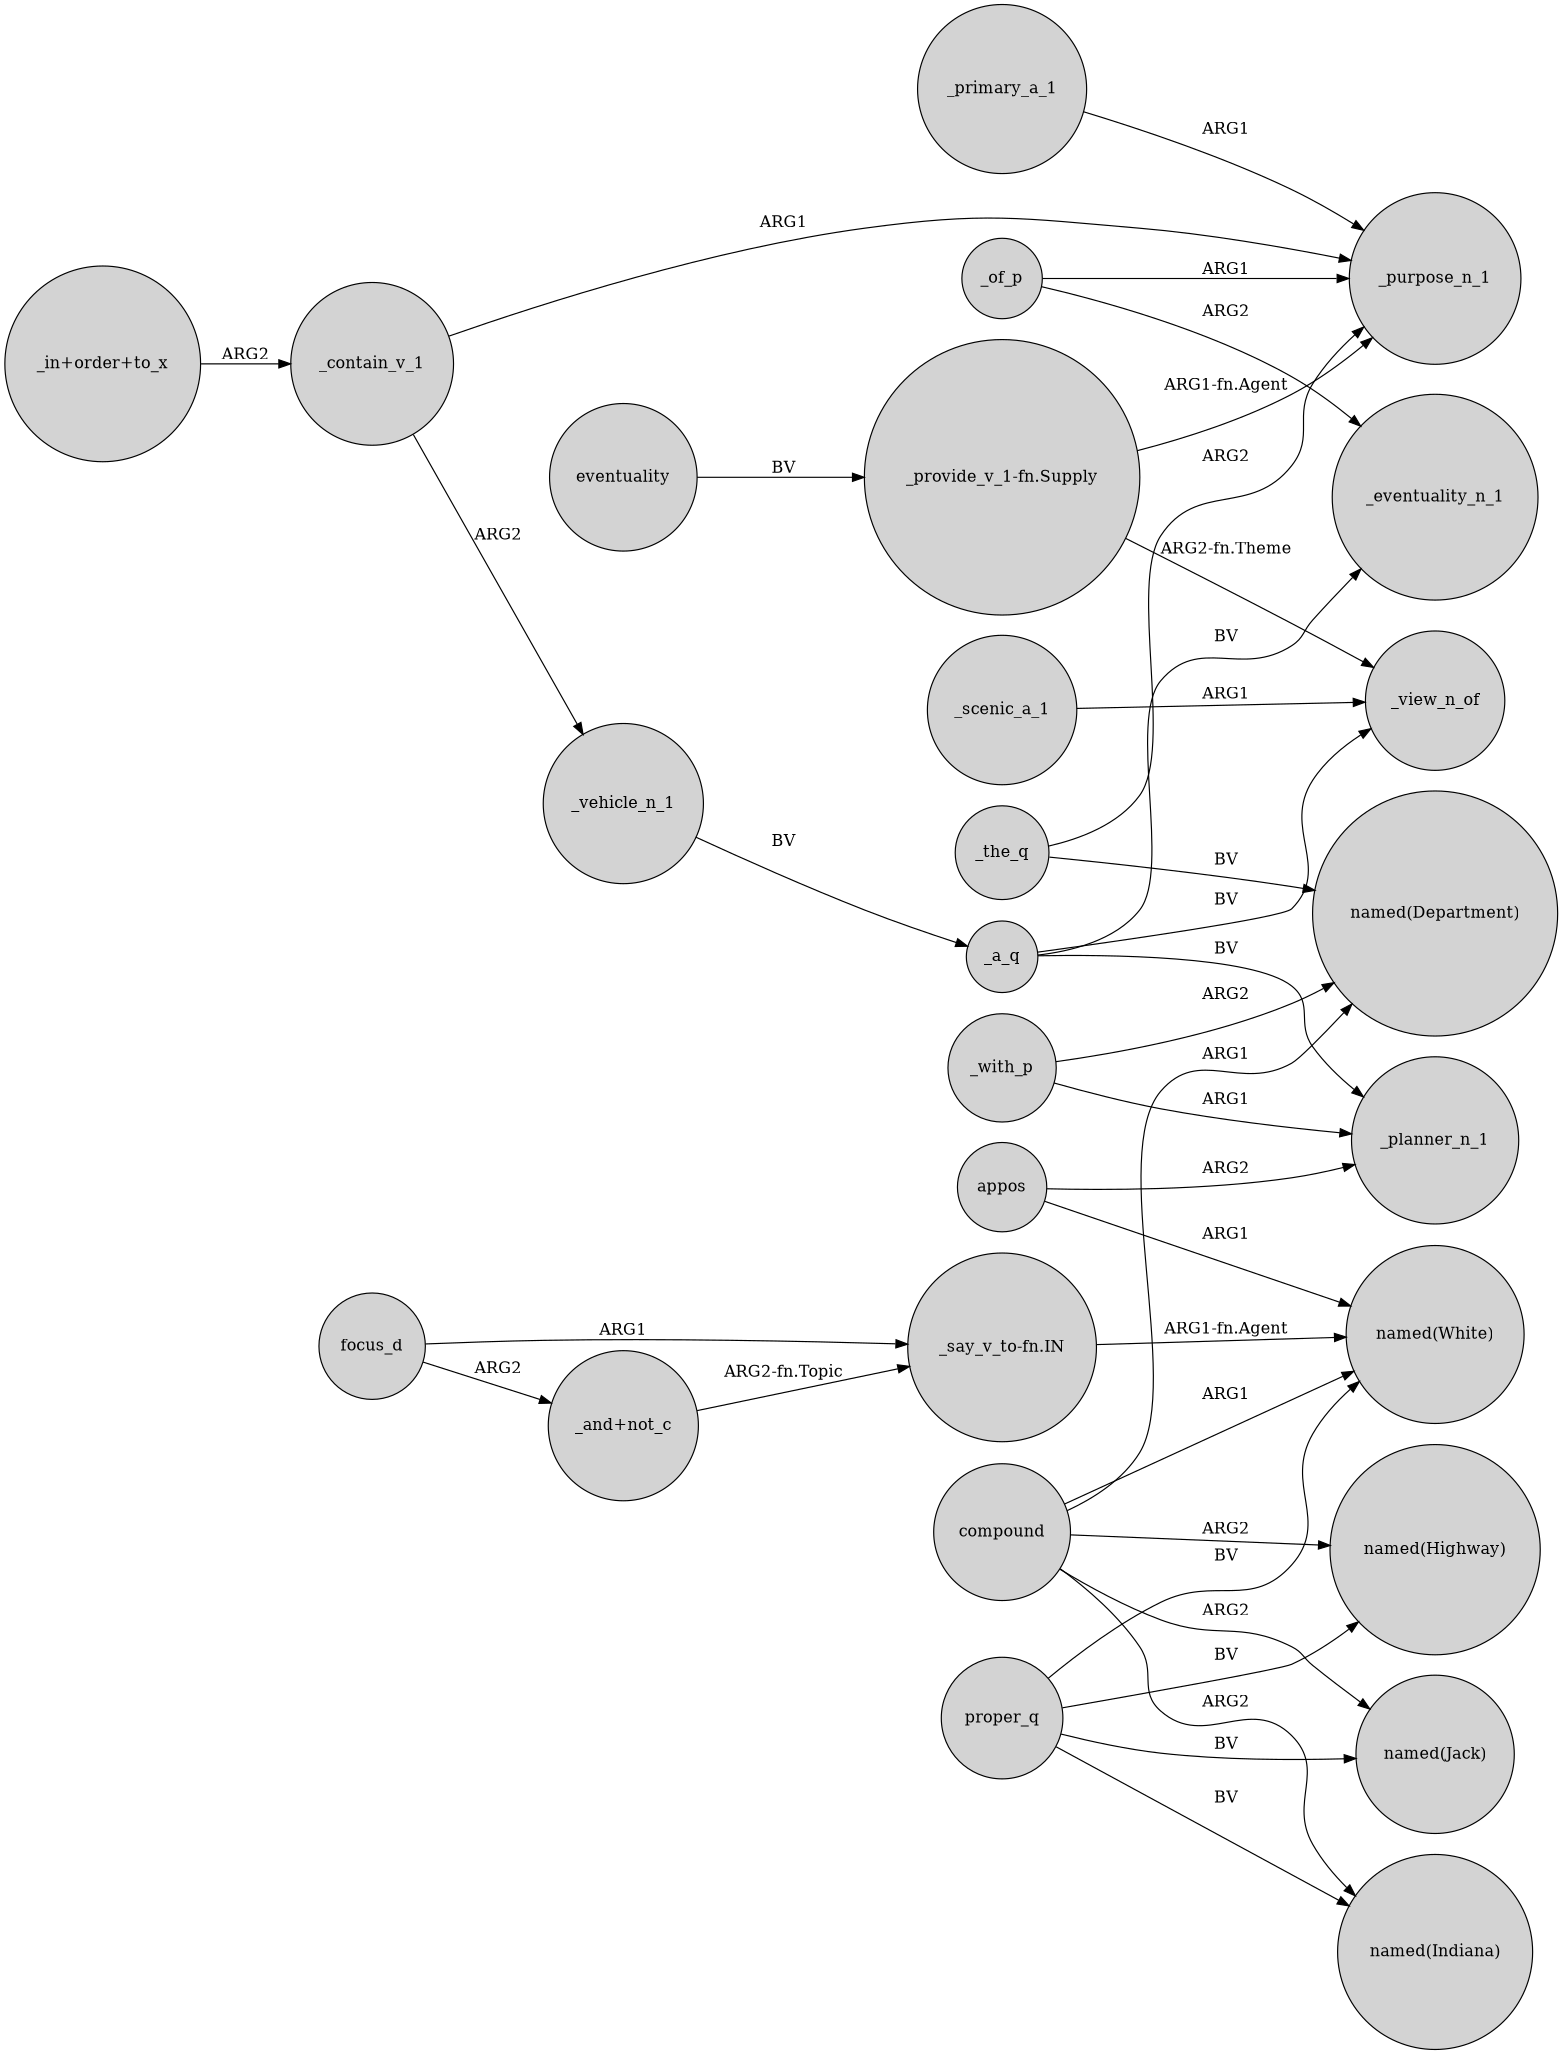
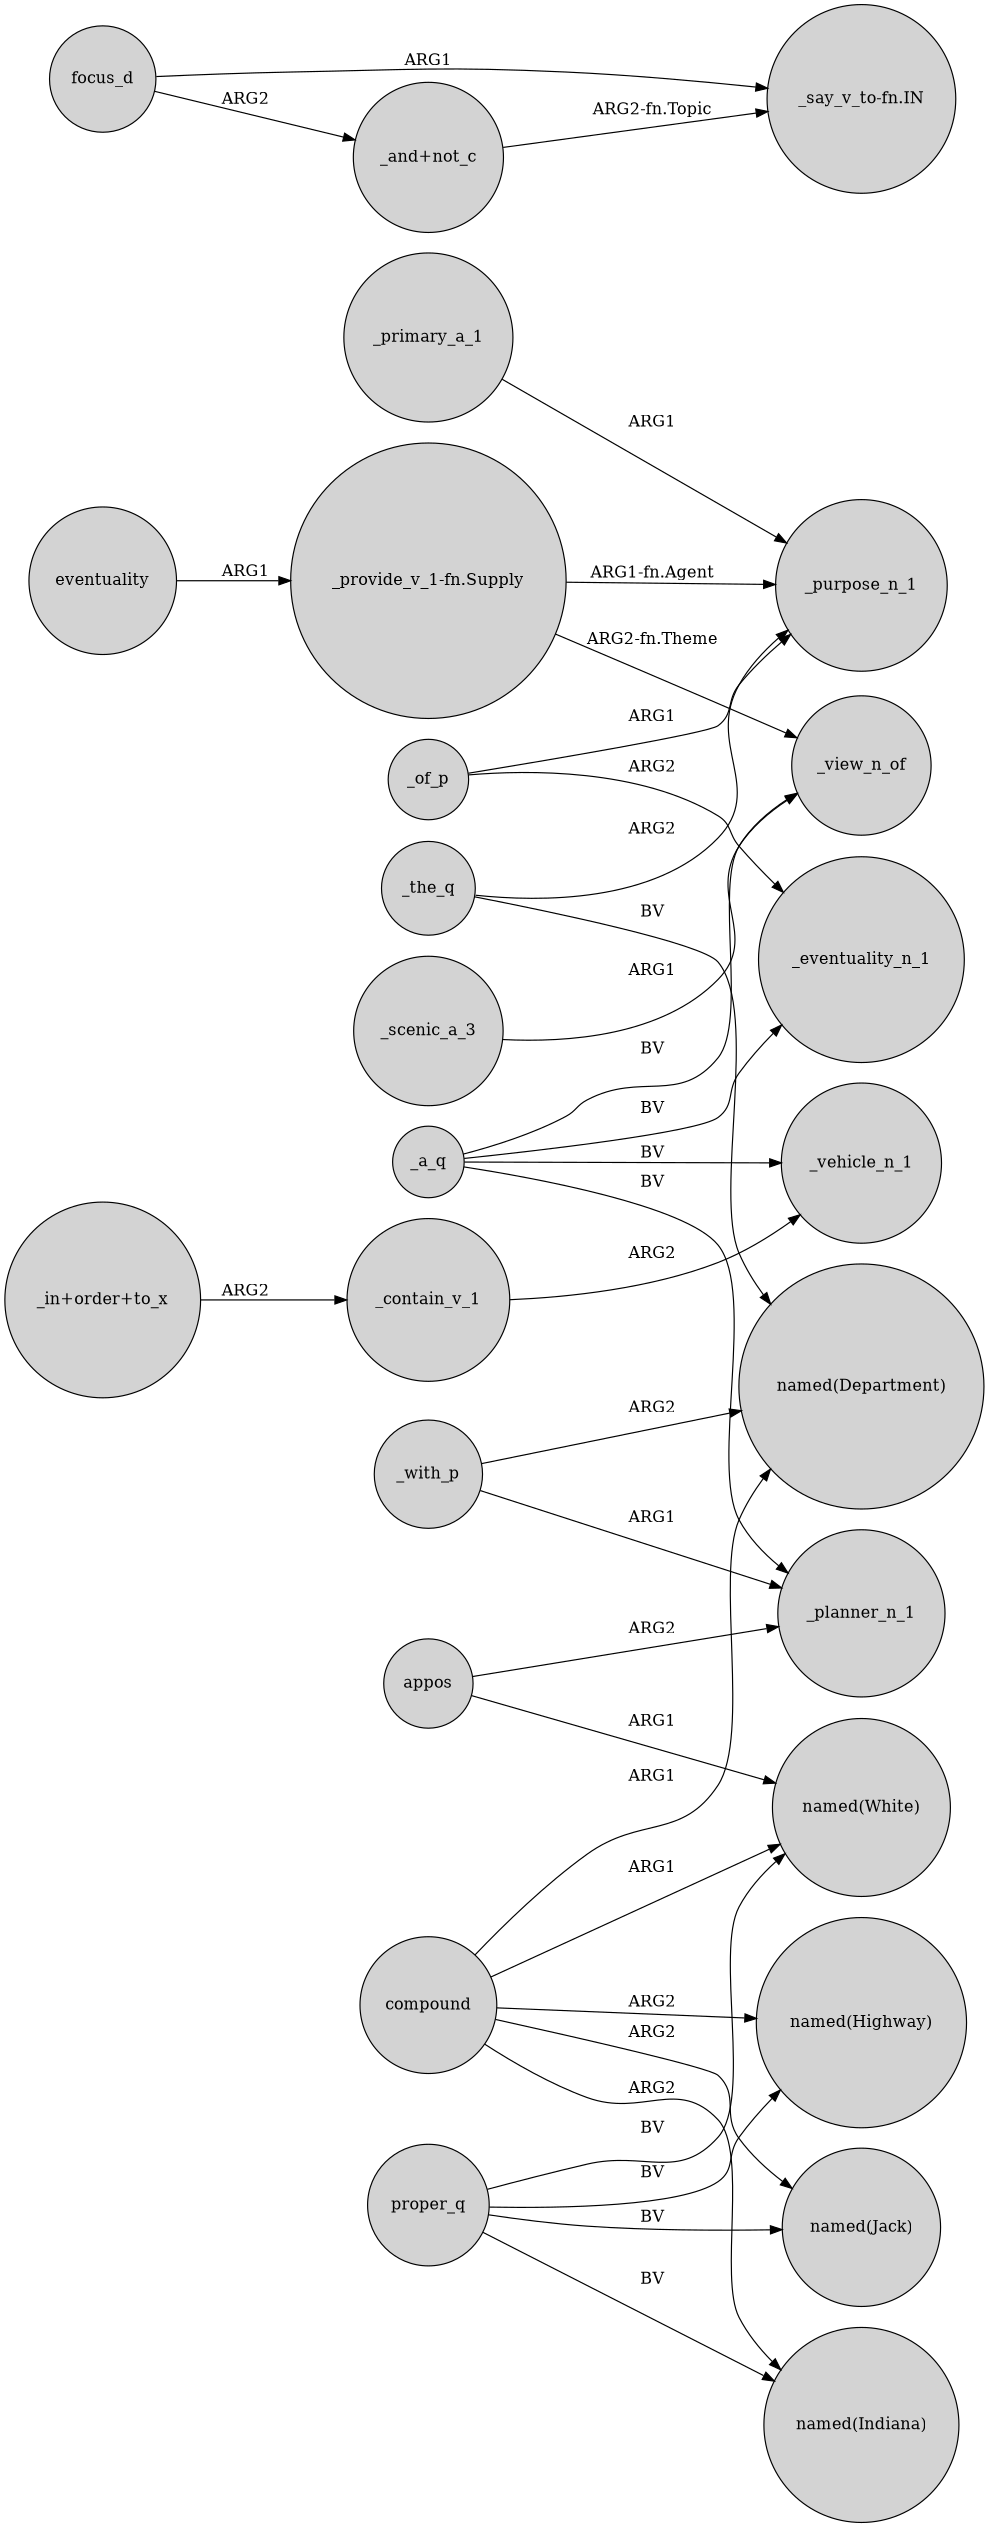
edge "_contain_v_1" -> "_purpose_n_1": removed, label "ARG1"
edge "eventuality" -> "_provide_v_1-fn.Supply": label "BV" -> "ARG1"
node "_scenic_a_1": label "_scenic_a_1" -> "_scenic_a_3"
edge "_vehicle_n_1" -> "_a_q": reversed
edge "_say_v_to-fn.IN" -> "named(White)": removed, label "ARG1-fn.Agent"
